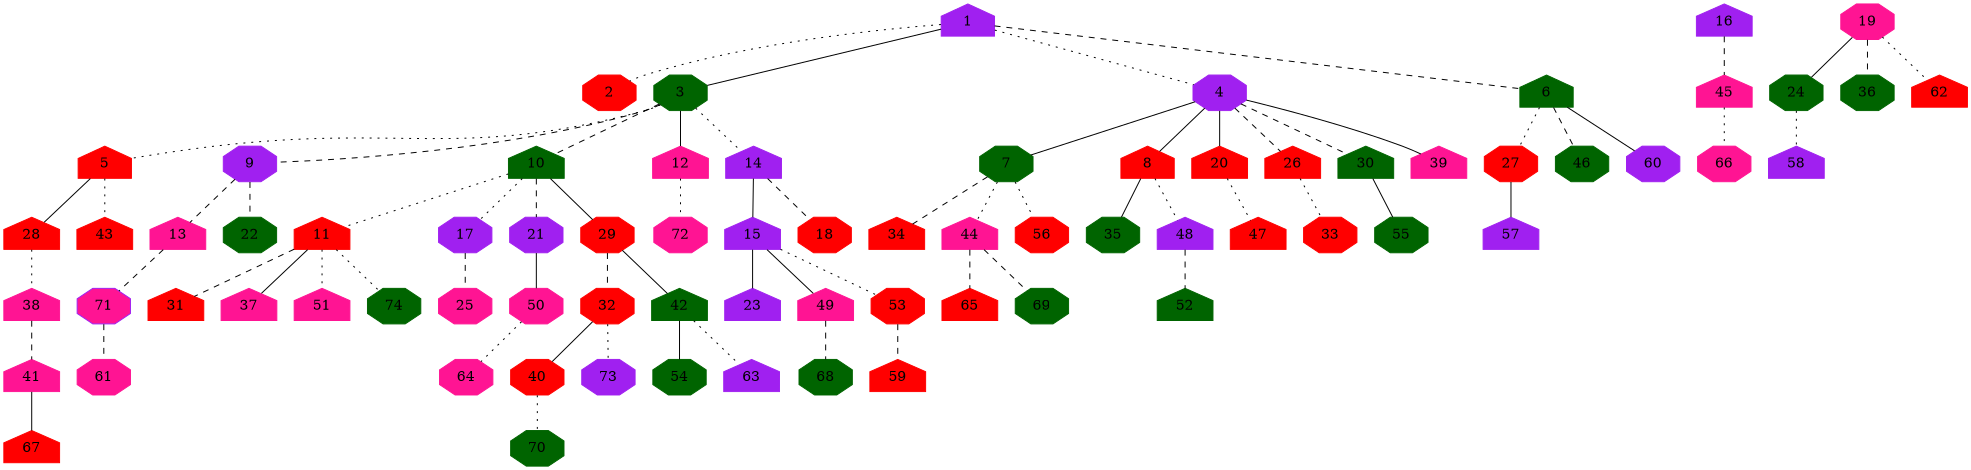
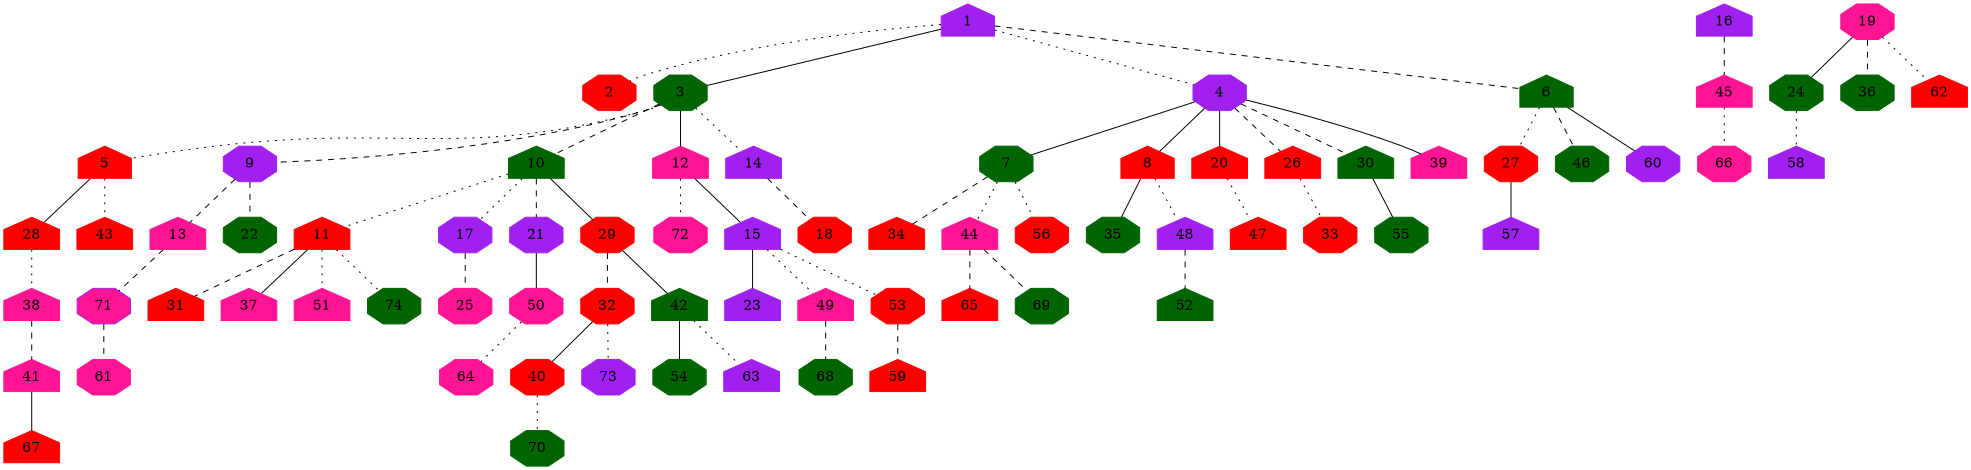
edge "14" -- "15": now "12" -- "15"
edge "15" -- "49": style solid -> dotted
